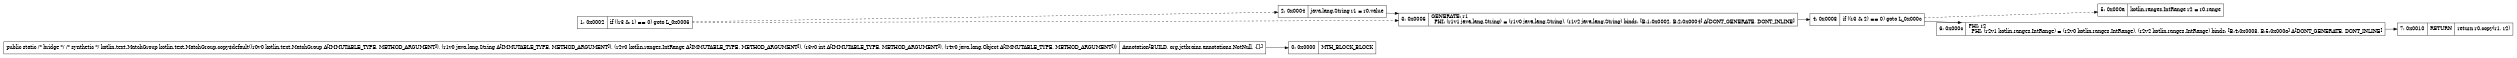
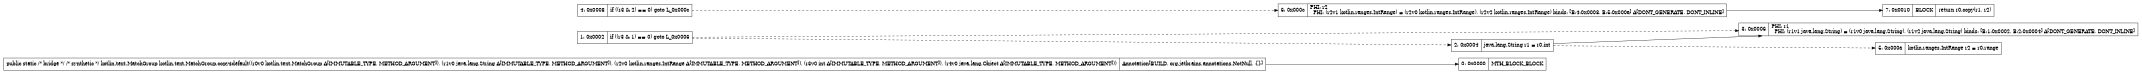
node "2: 0x0004": text "java.lang.String r1 = r0.value" -> "java.lang.String r1 = r0.int"
edge "4: 0x0008" -> "5: 0x000a": now "2: 0x0004" -> "5: 0x000a"
node "3: 0x0006": text "GENERATE: r1" -> "PHI: r1"
edge "3: 0x0006" -> "4: 0x0008": removed
edge "4: 0x0008" -> "6: 0x000c": style solid -> dashed
node "7: 0x0010": text "RETURN" -> "BLOCK"
